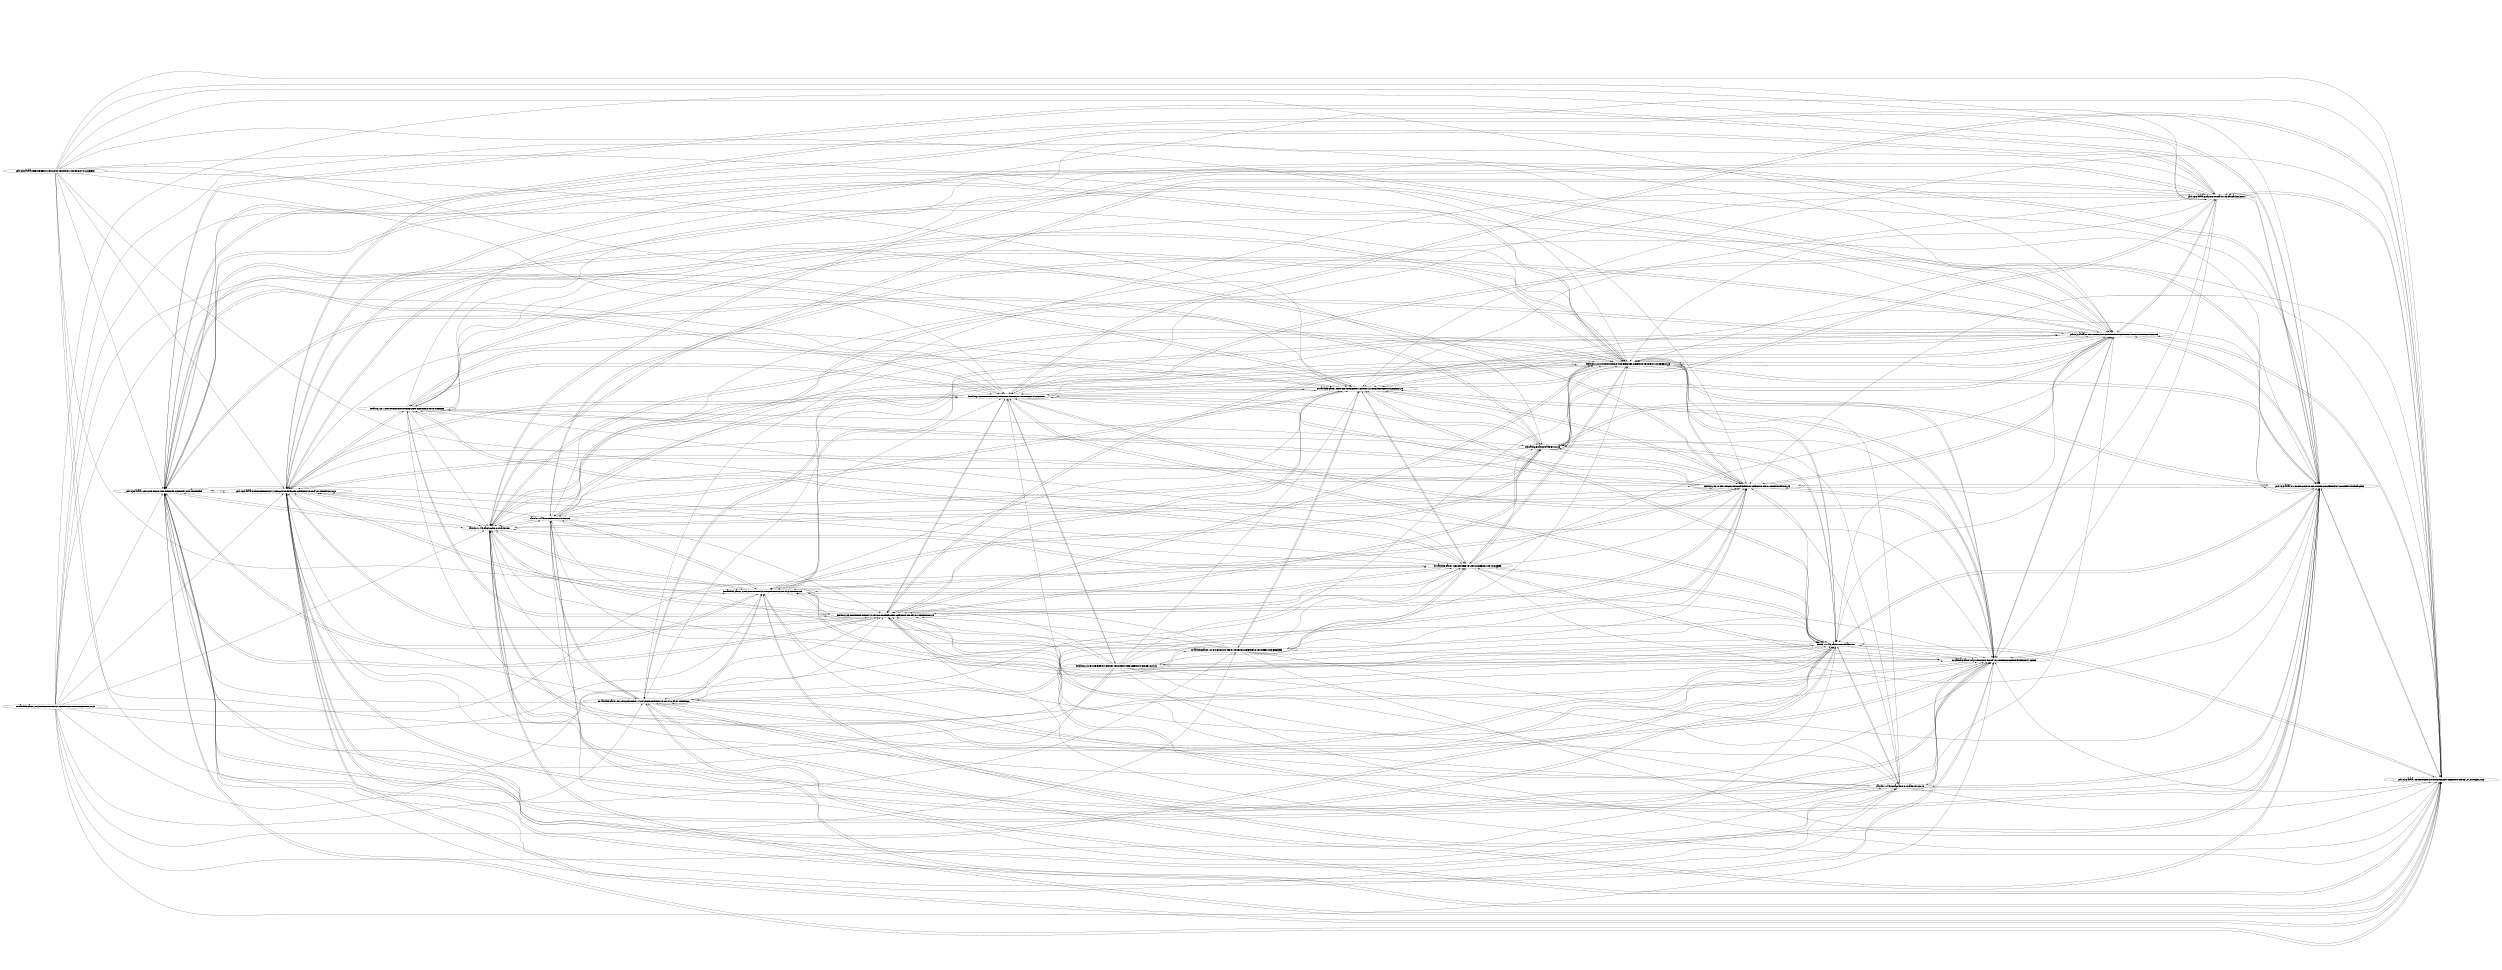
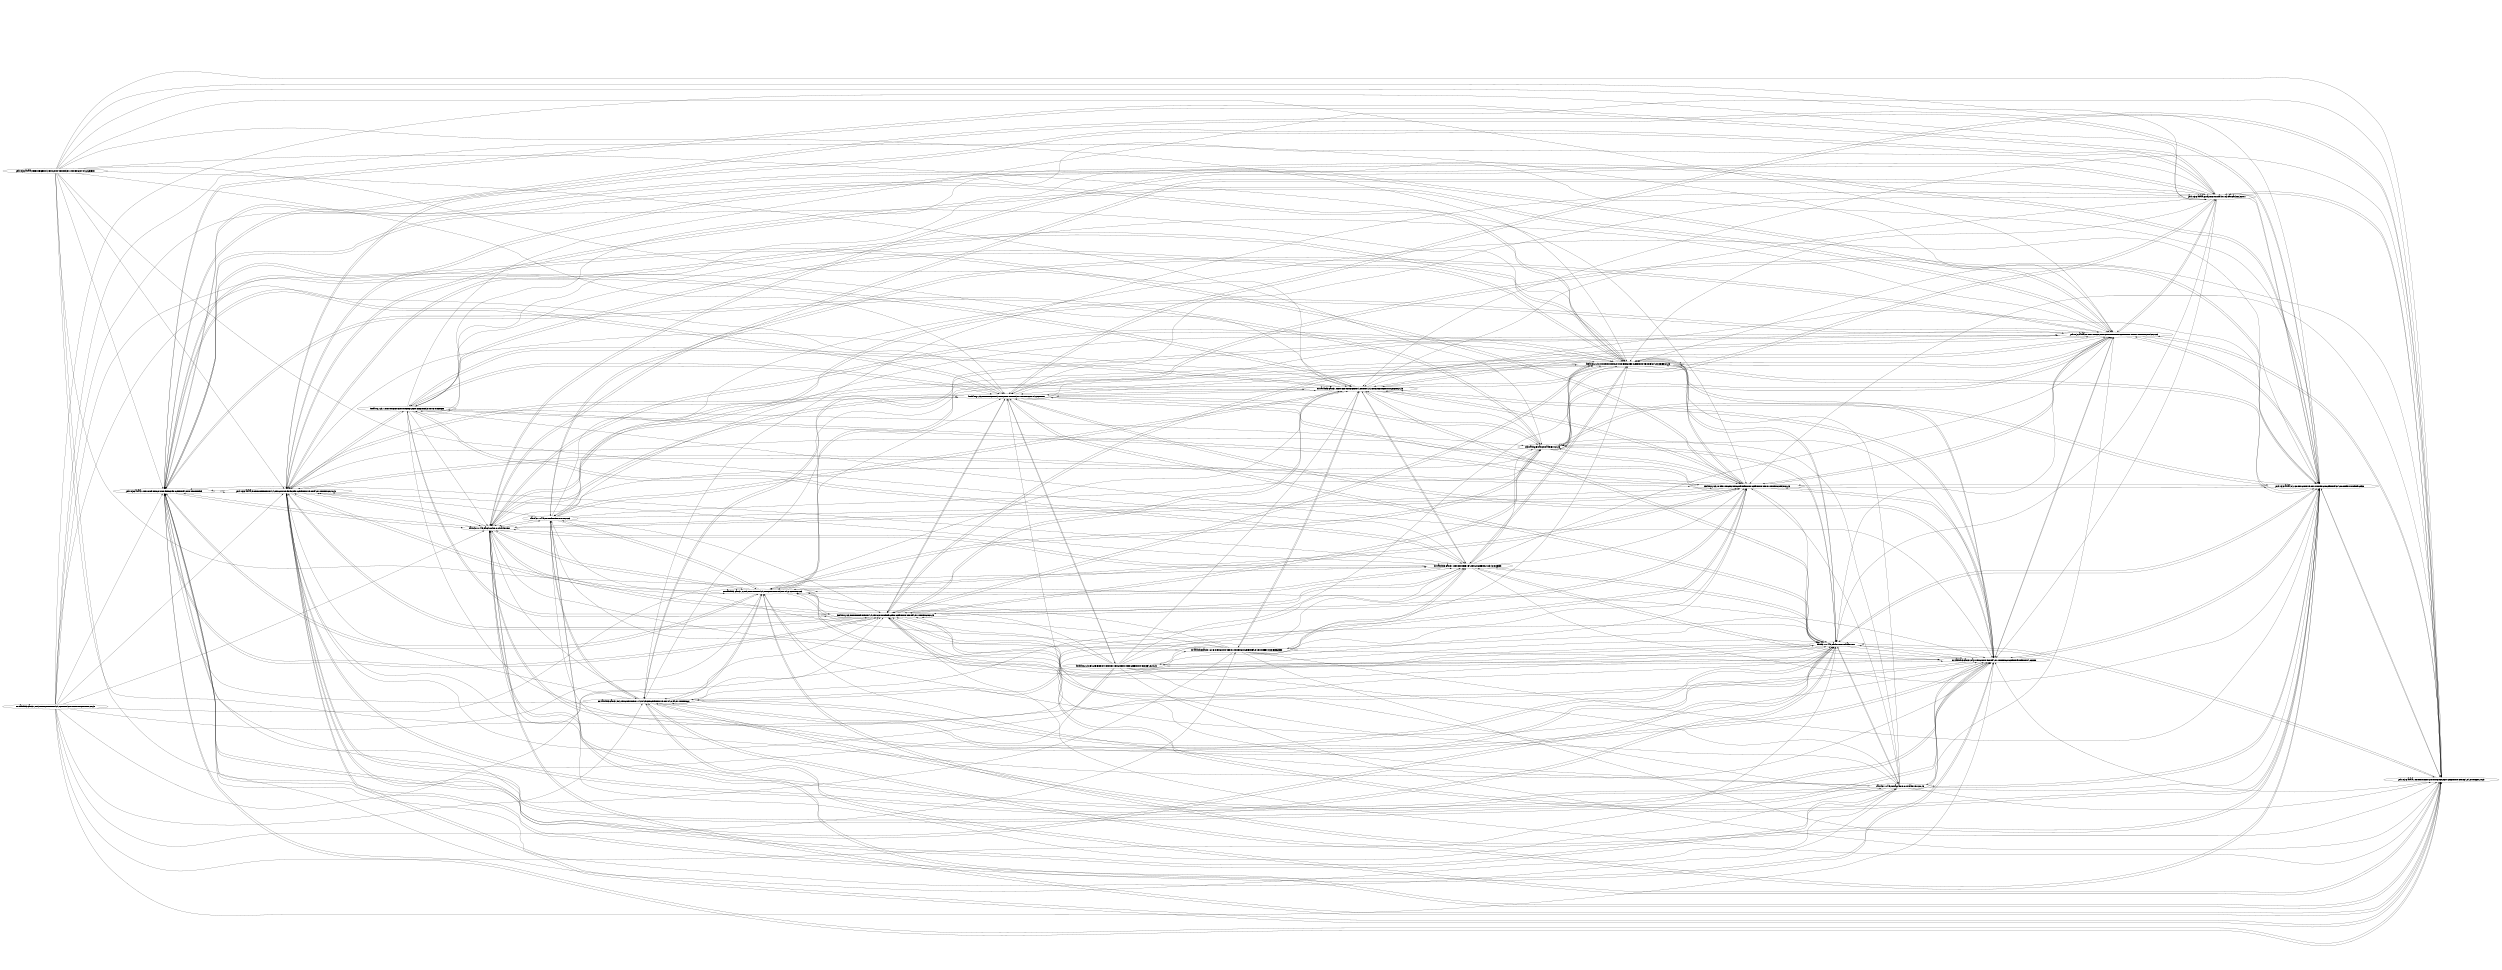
edge "nickolaskg/Binance-Trade-Bot-2023" -> "david3110445/YouTube-ViewerBot-2023": removed
